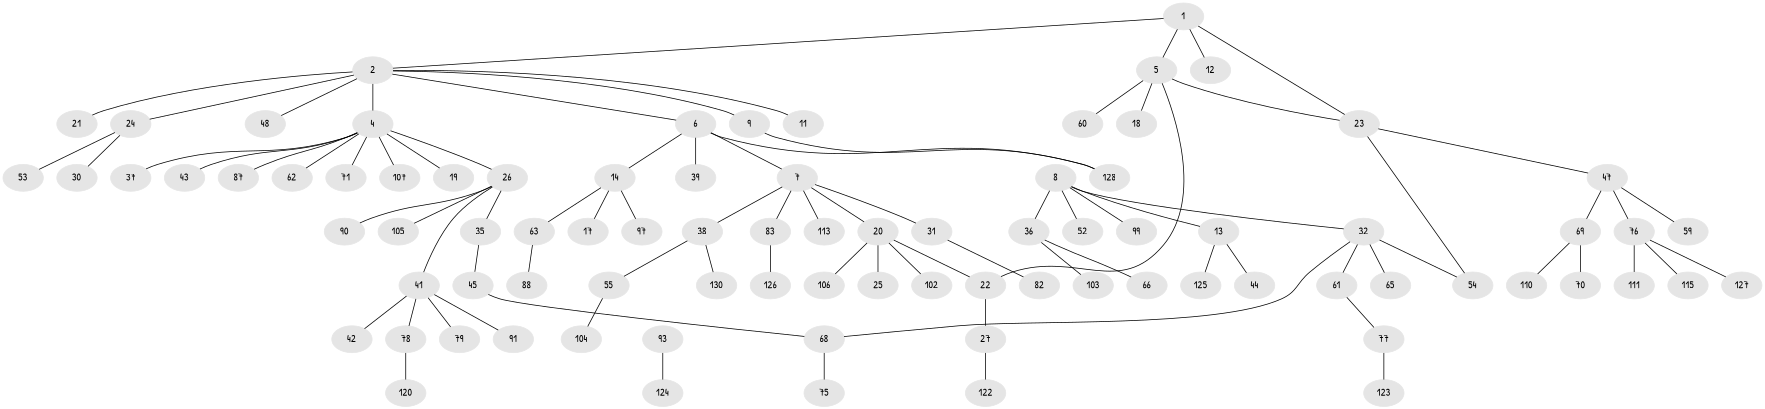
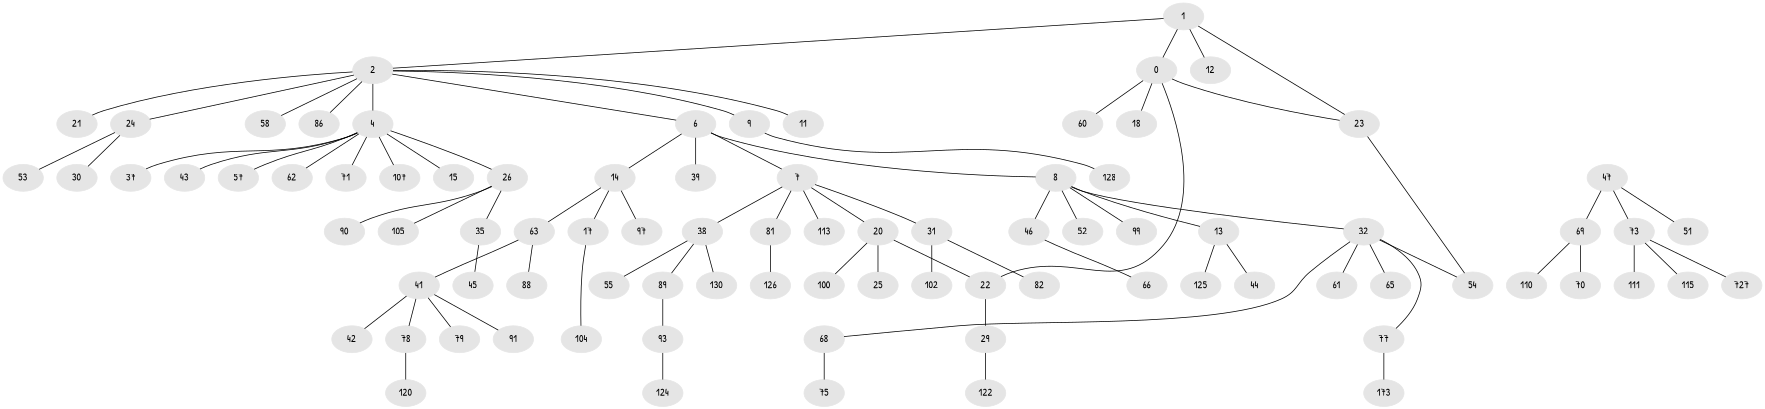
node "5": label "5" -> "0"
node "48": label "48" -> "58"
node "86": added
edge "23" -- "47": removed
edge "6" -- "128": now "6" -- "8"
node "87": label "87" -> "57"
node "19": label "19" -> "15"
edge "26" -- "41": now "63" -- "41"
node "83": label "83" -> "81"
node "36": label "36" -> "46"
node "76": label "76" -> "73"
node "59": label "59" -> "51"
edge "20" -- "102": now "31" -- "102"
node "89": added
node "106": label "106" -> "100"
node "103": removed
node "127": label "127" -> "727"
edge "55" -- "104": now "17" -- "104"
edge "61" -- "77": now "32" -- "77"
edge "45" -- "68": removed
node "27": label "27" -> "29"
node "123": label "123" -> "173"
